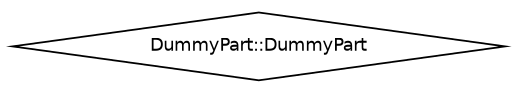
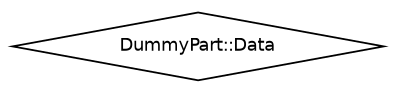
node "DummyPart::DummyPart": label "DummyPart::DummyPart" -> "DummyPart::Data"
